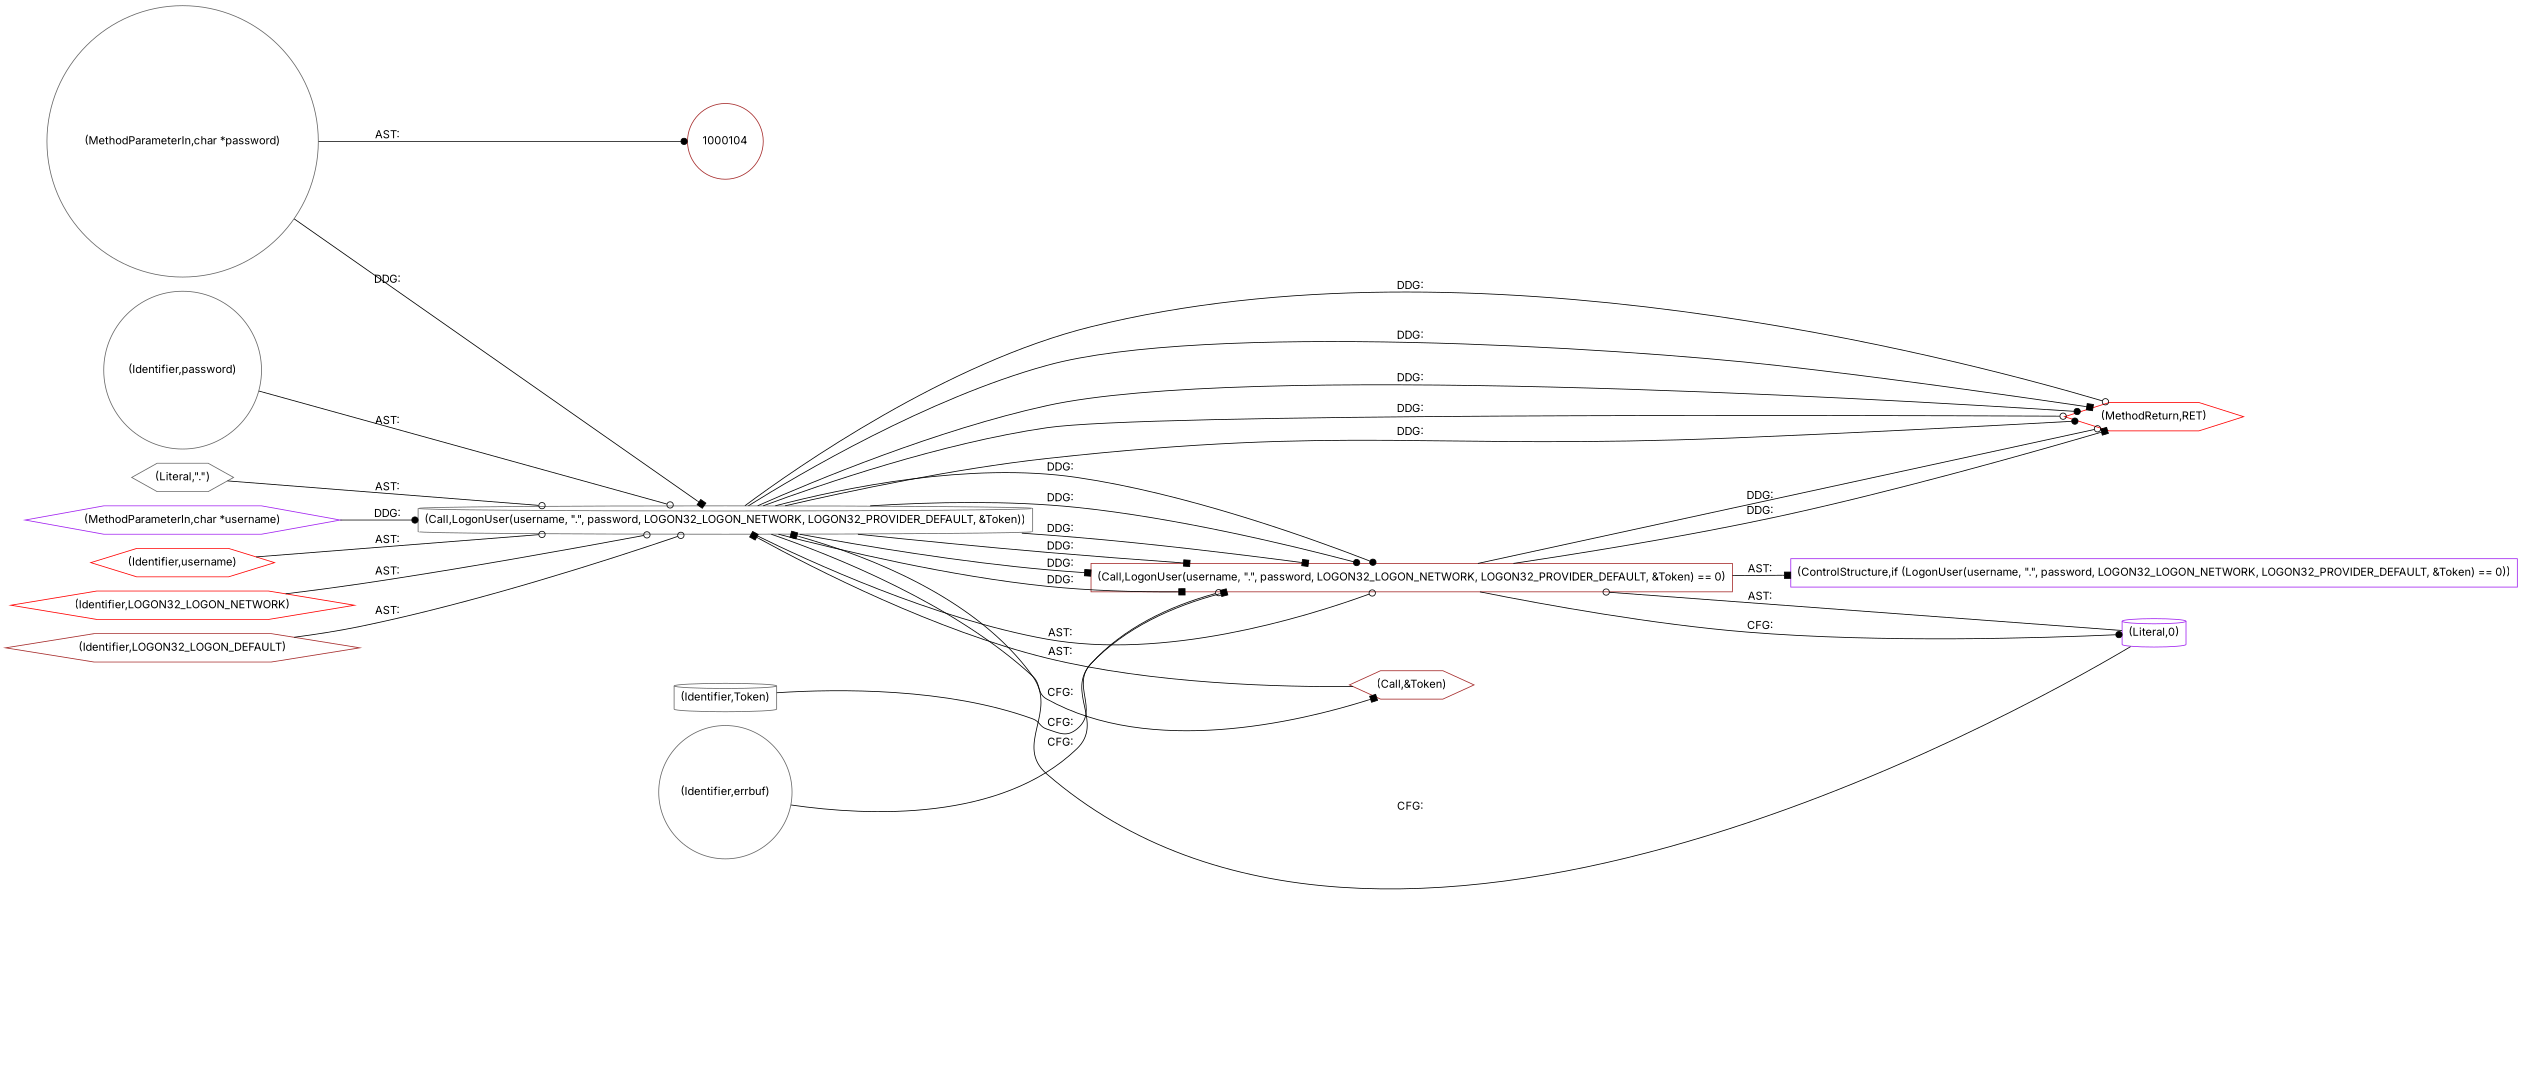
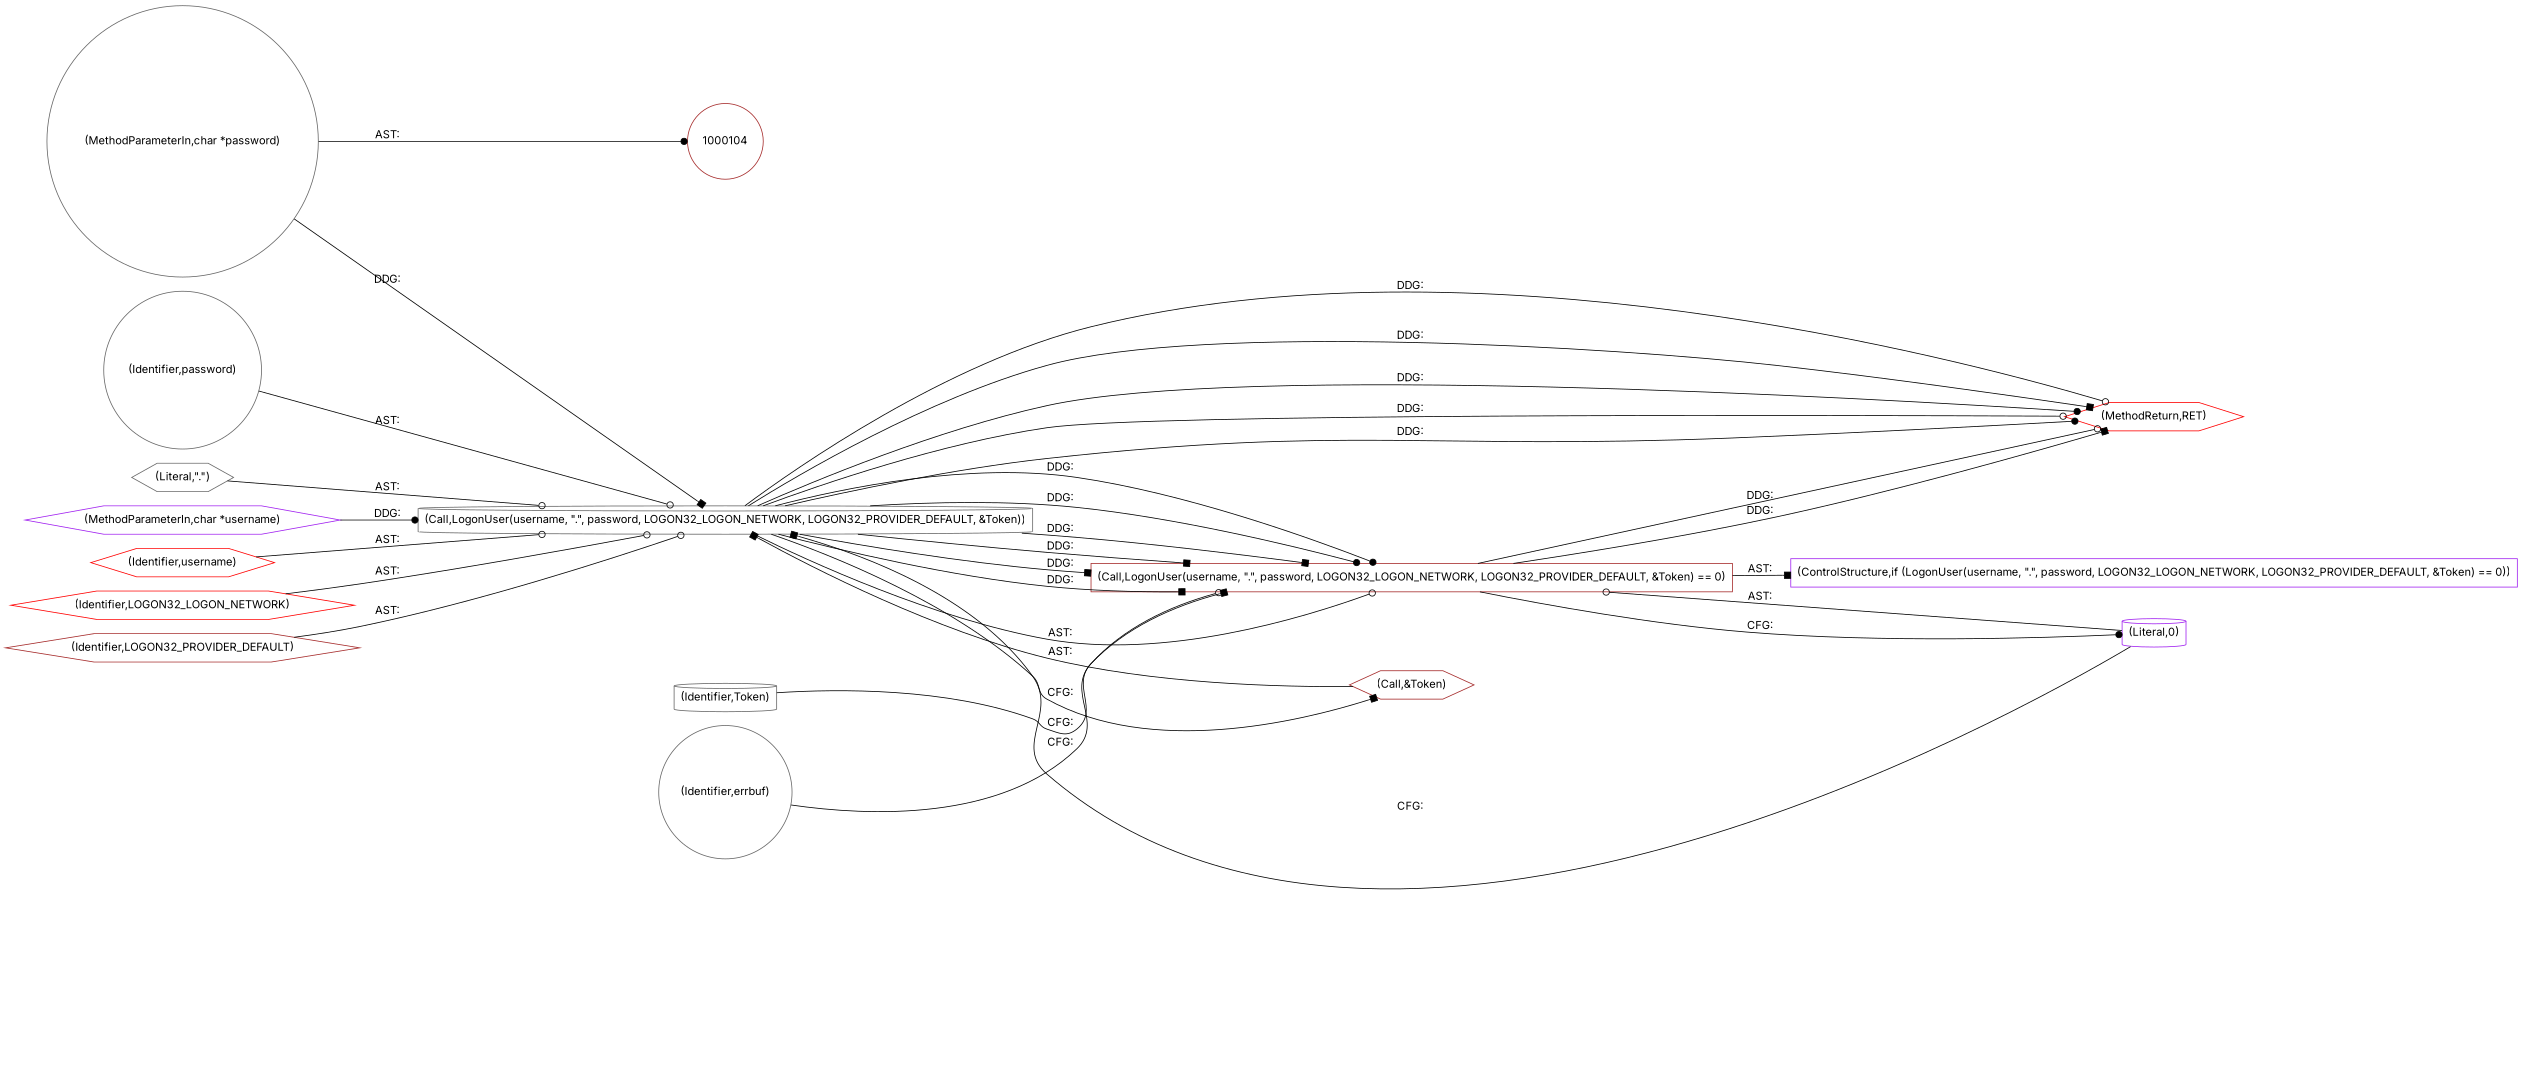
node "(Identifier,LOGON32_LOGON_DEFAULT)": label "(Identifier,LOGON32_LOGON_DEFAULT)" -> "(Identifier,LOGON32_PROVIDER_DEFAULT)"
